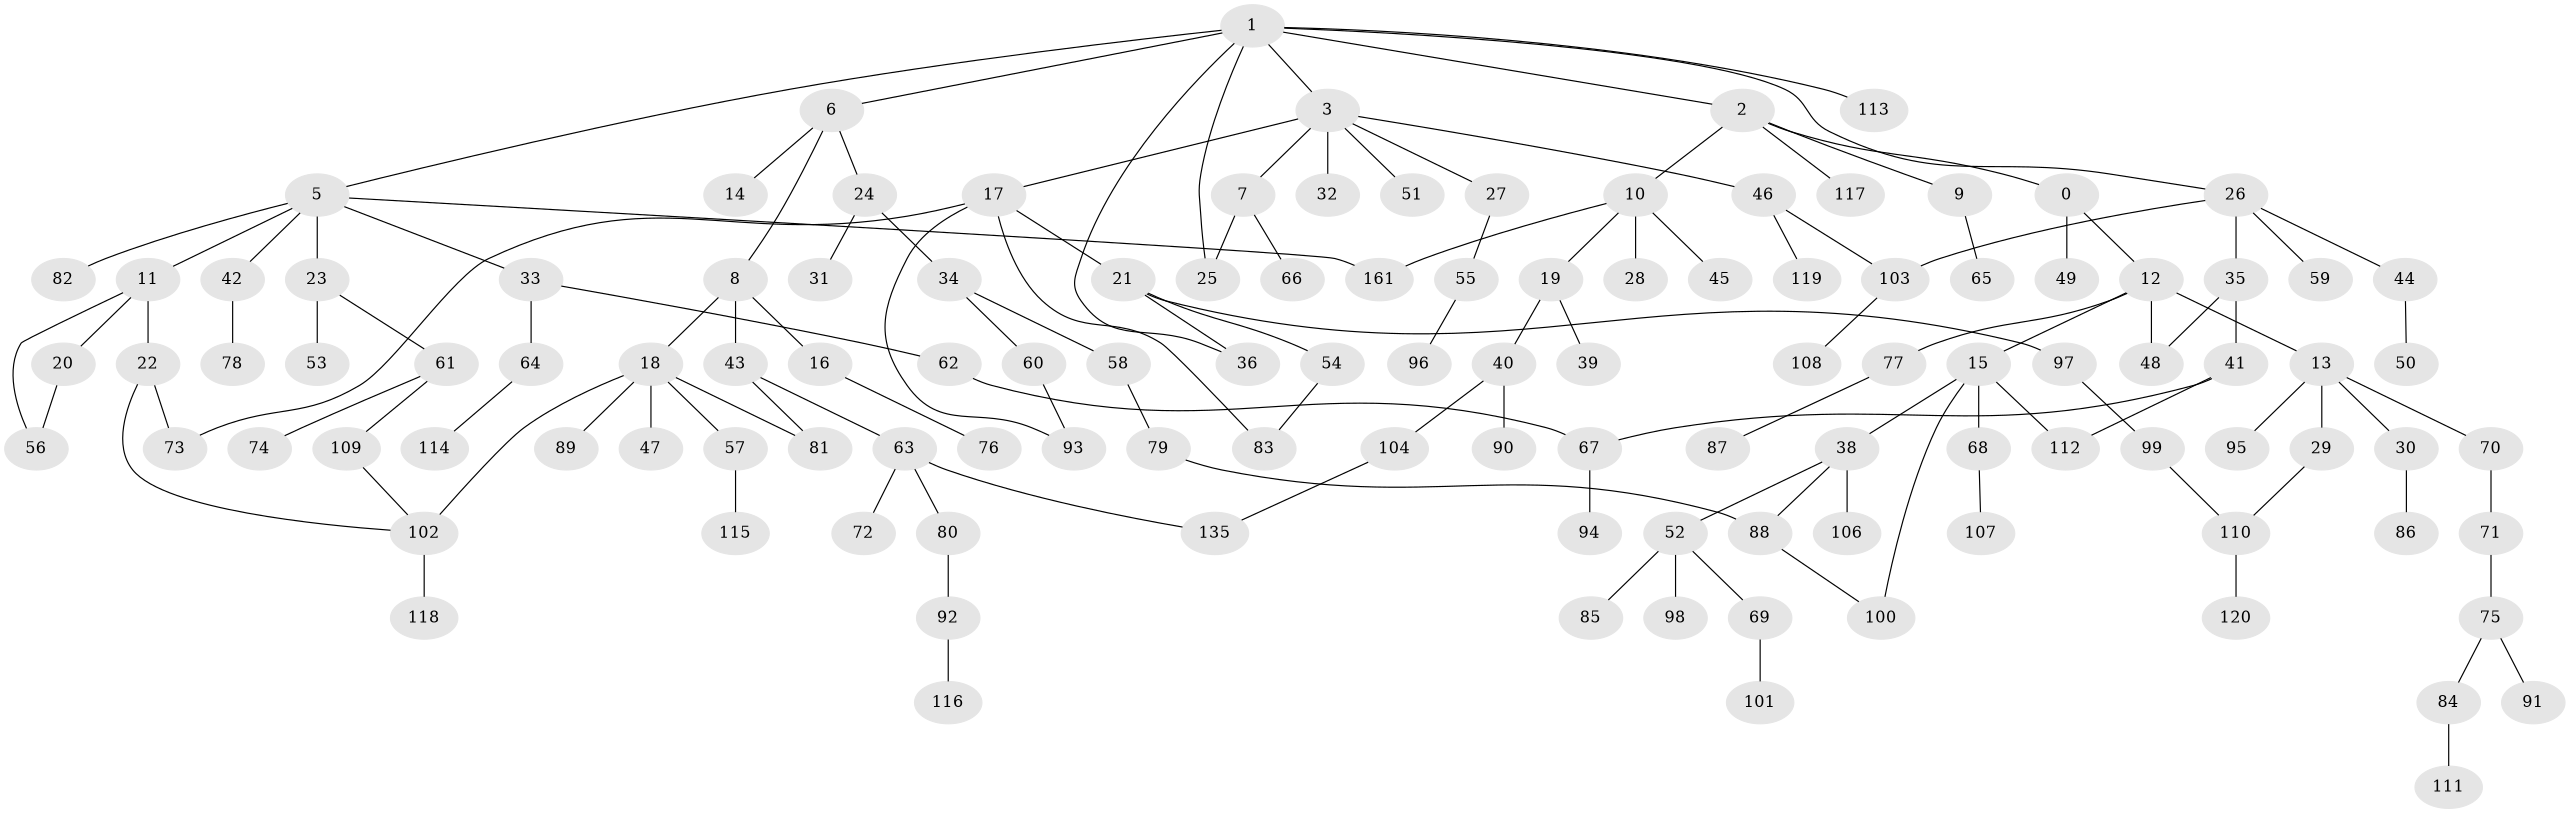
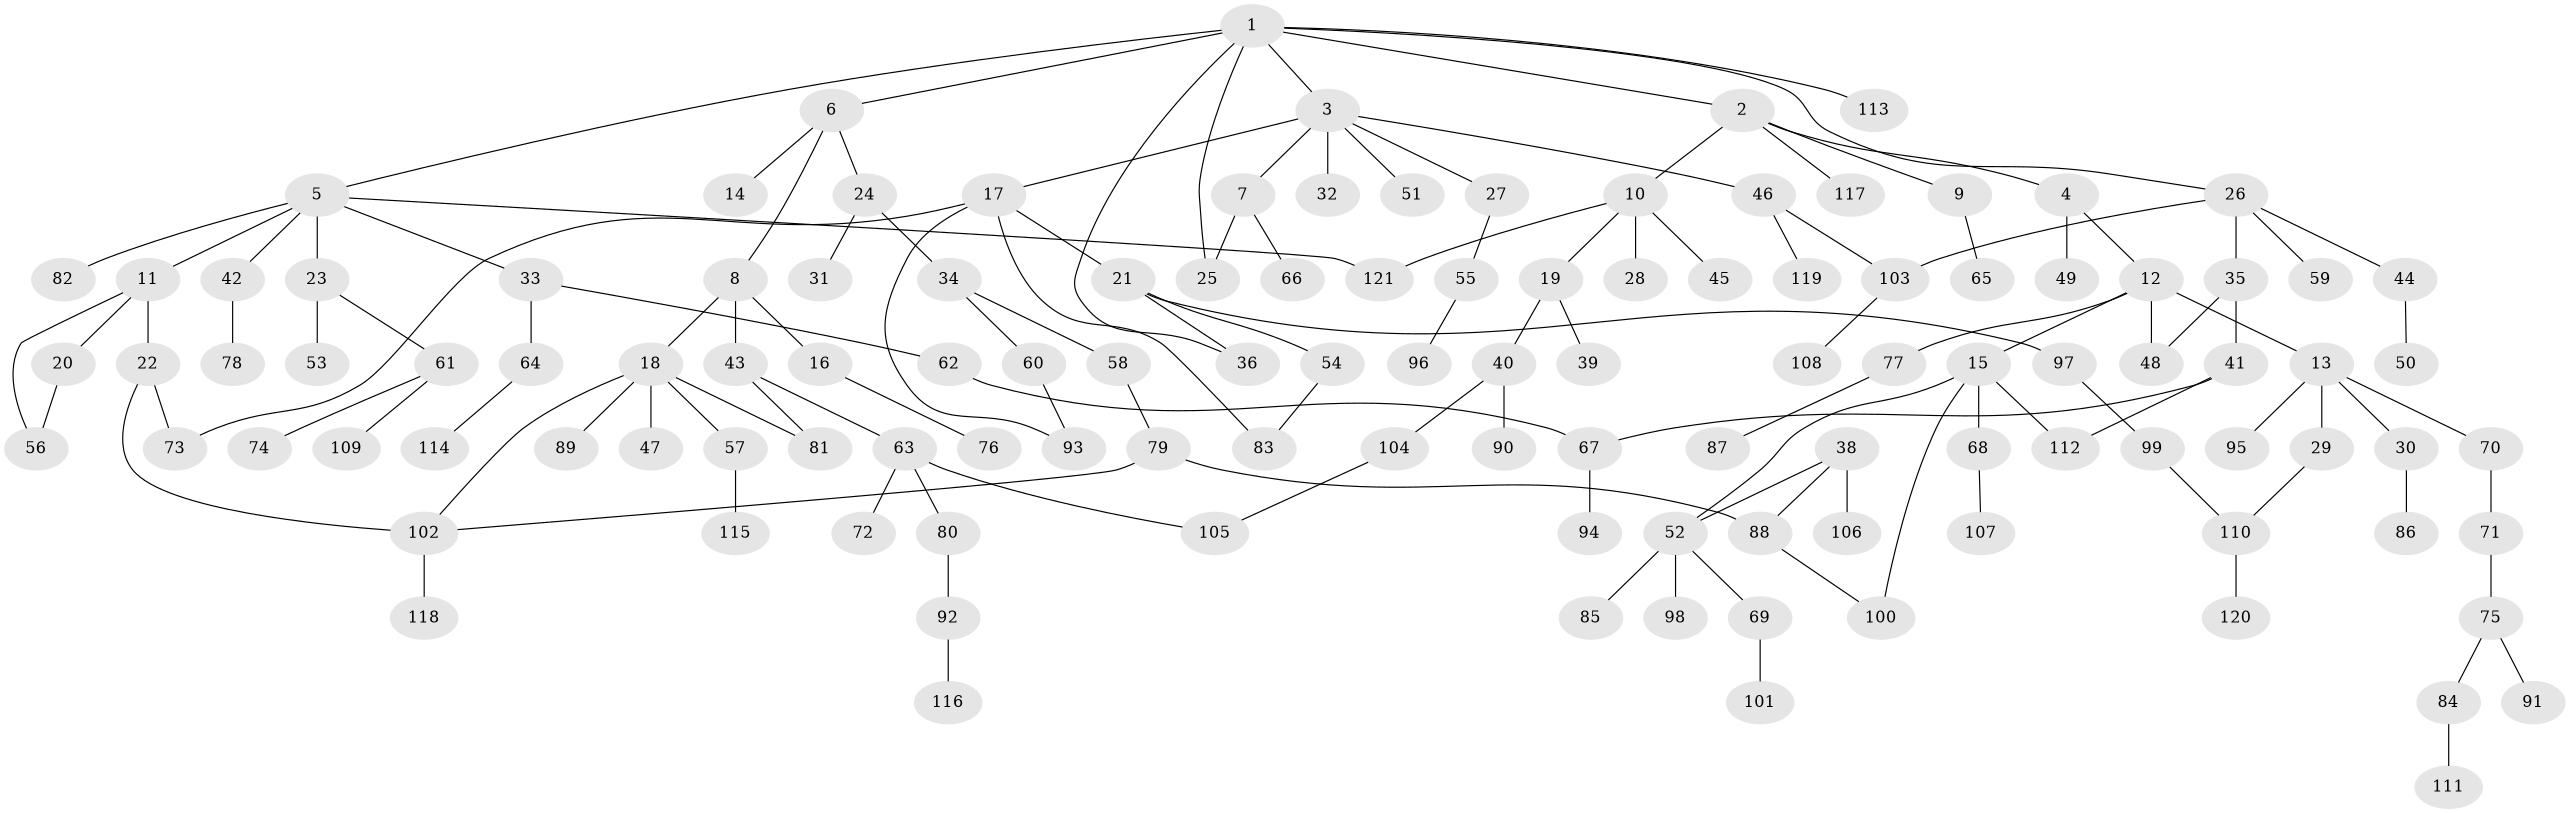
node "0": label "0" -> "4"
node "161": label "161" -> "121"
edge "15" -- "38": now "15" -- "52"
edge "109" -- "102": now "79" -- "102"
node "135": label "135" -> "105"
